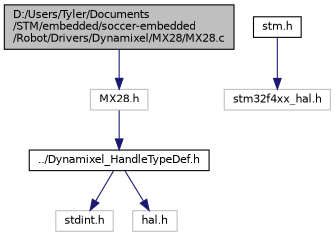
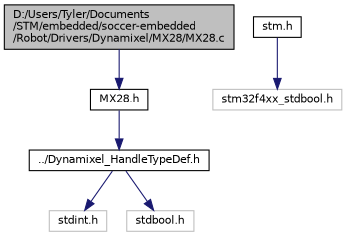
node "MX28.h": color grey75 -> black
node "stm32f4xx_hal.h": label "stm32f4xx_hal.h" -> "stm32f4xx_stdbool.h"
node "hal.h": label "hal.h" -> "stdbool.h"
